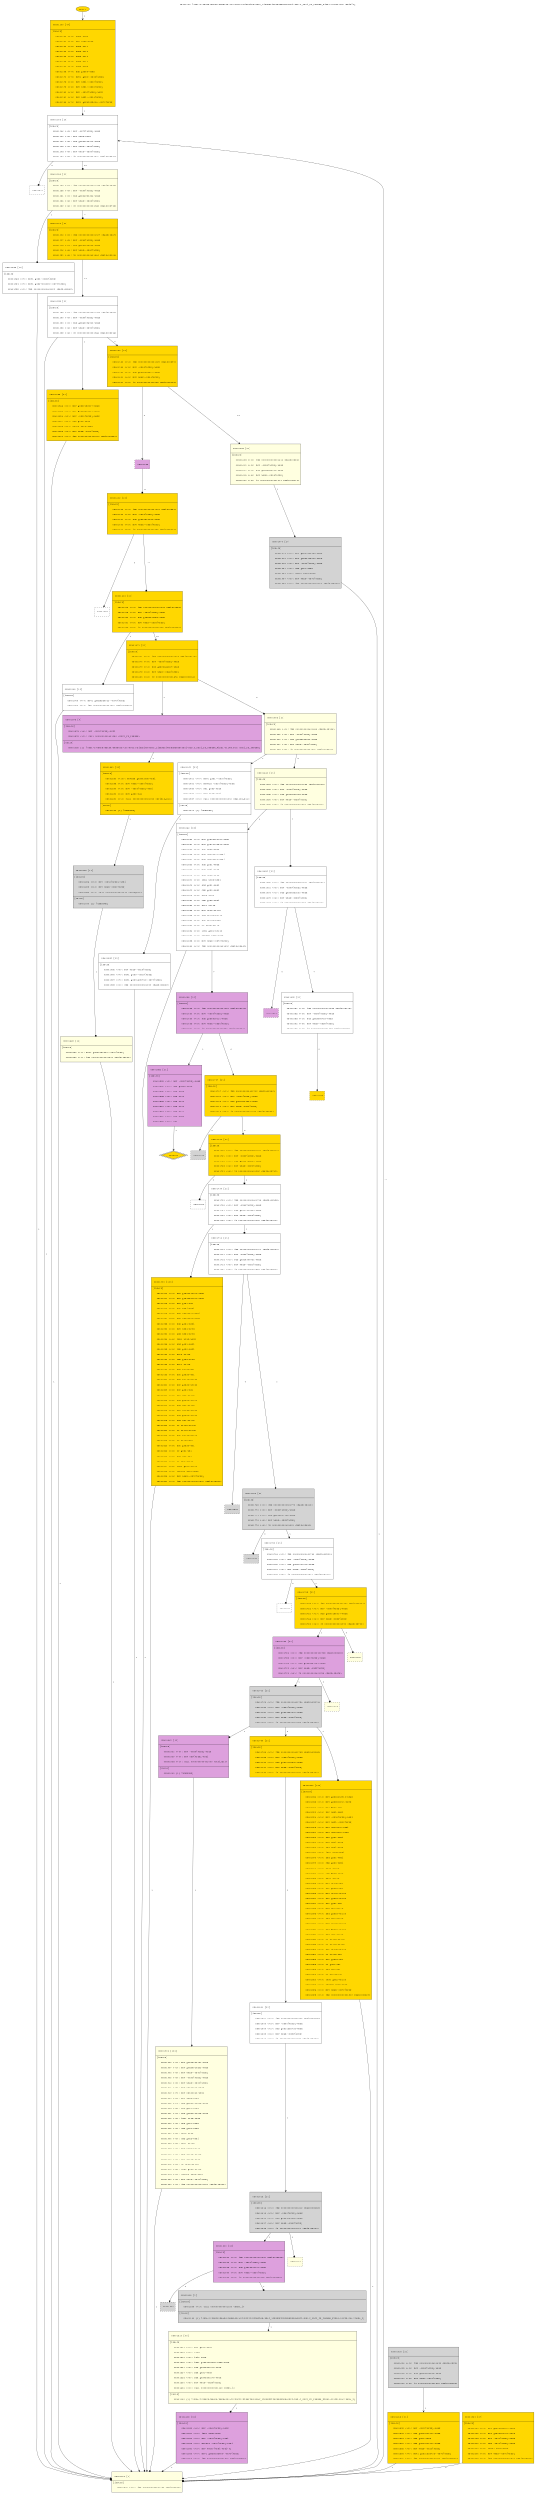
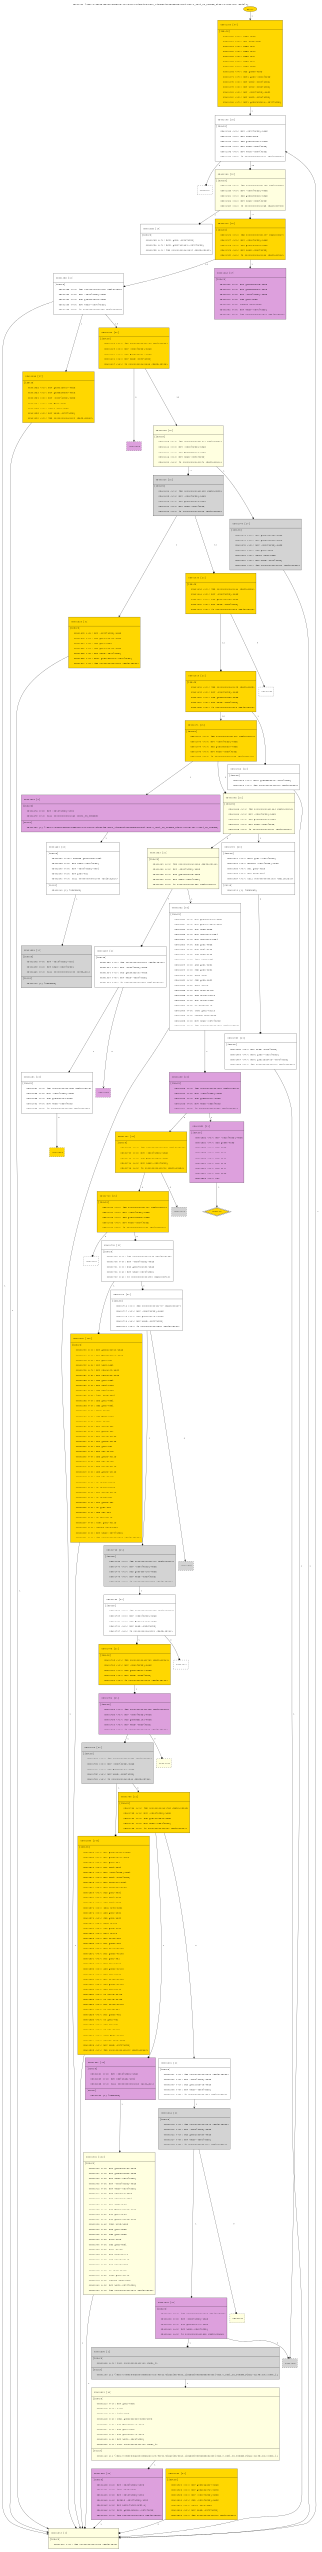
node "0x40186f [27]": added
edge "0x40160d [25]" -> "0x401626 [25]": added, label "12"
edge "0x40188a" -> "0x40163f [25]": now "0x401626 [25]" -> "0x40163f [25]"
node "0x401a83 [23]": fillcolor gold -> white
node "0x401aa9 [12]": removed
edge "0x401cad [19]" -> "0x401e5c [5]": removed, label "1"
node "0x401e03": removed
edge "0x401968 [12]" -> "0x401e5c [5]": now "0x401968 [12]" -> "0x40184c"
node "0x401c90": removed
edge "0x4017cf [25]" -> "0x4018f5 [13]": now "0x4017e8 [25]" -> "0x4018f5 [13]"
